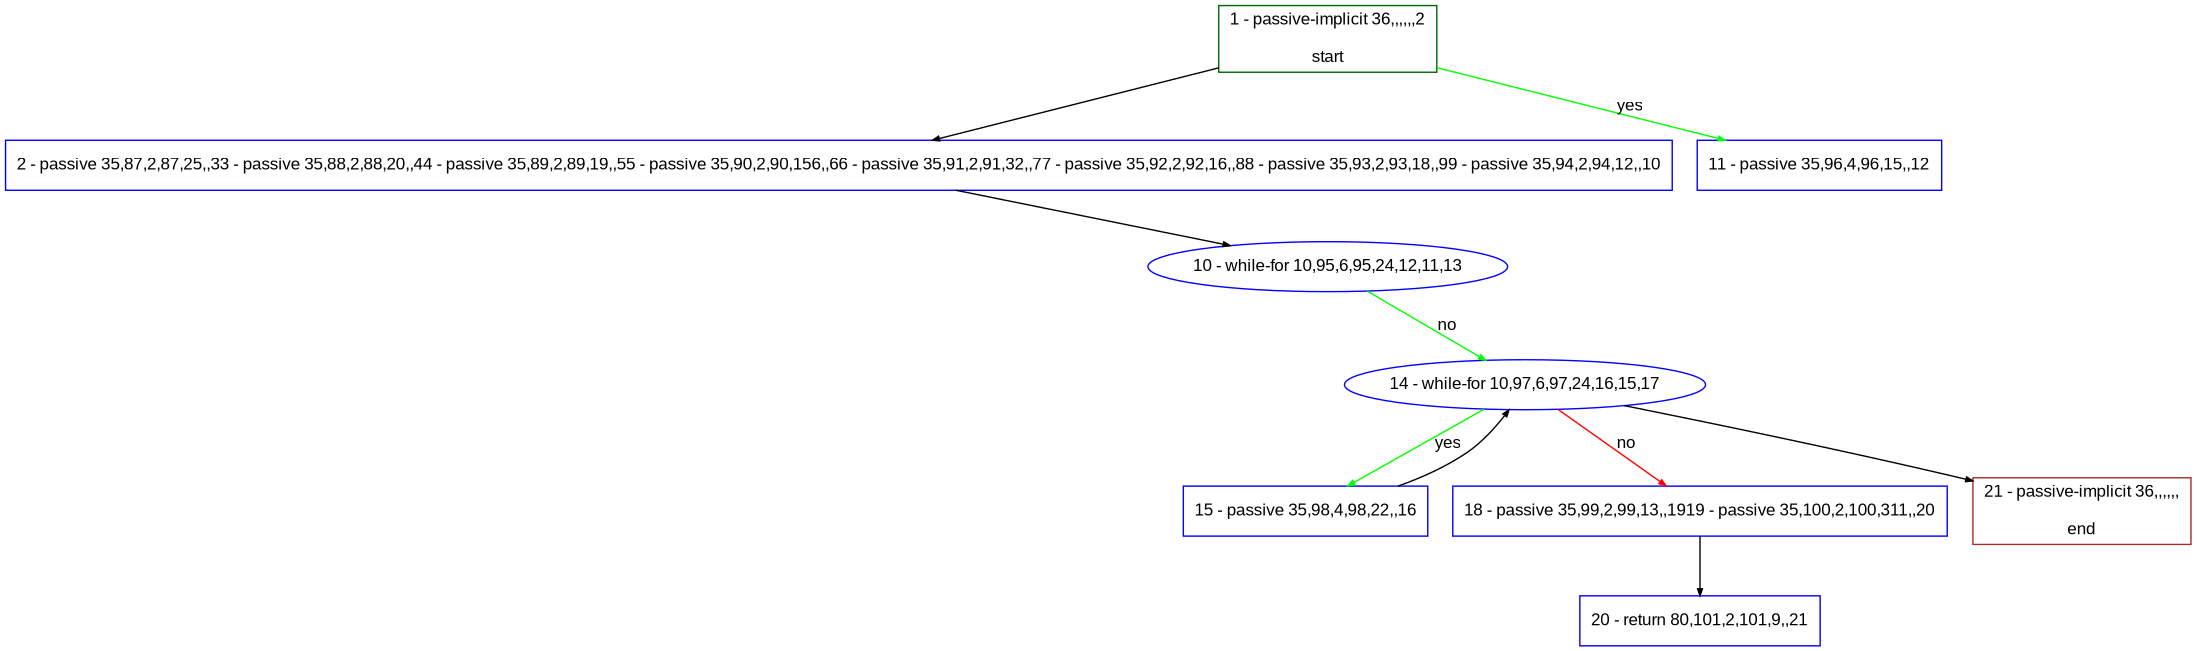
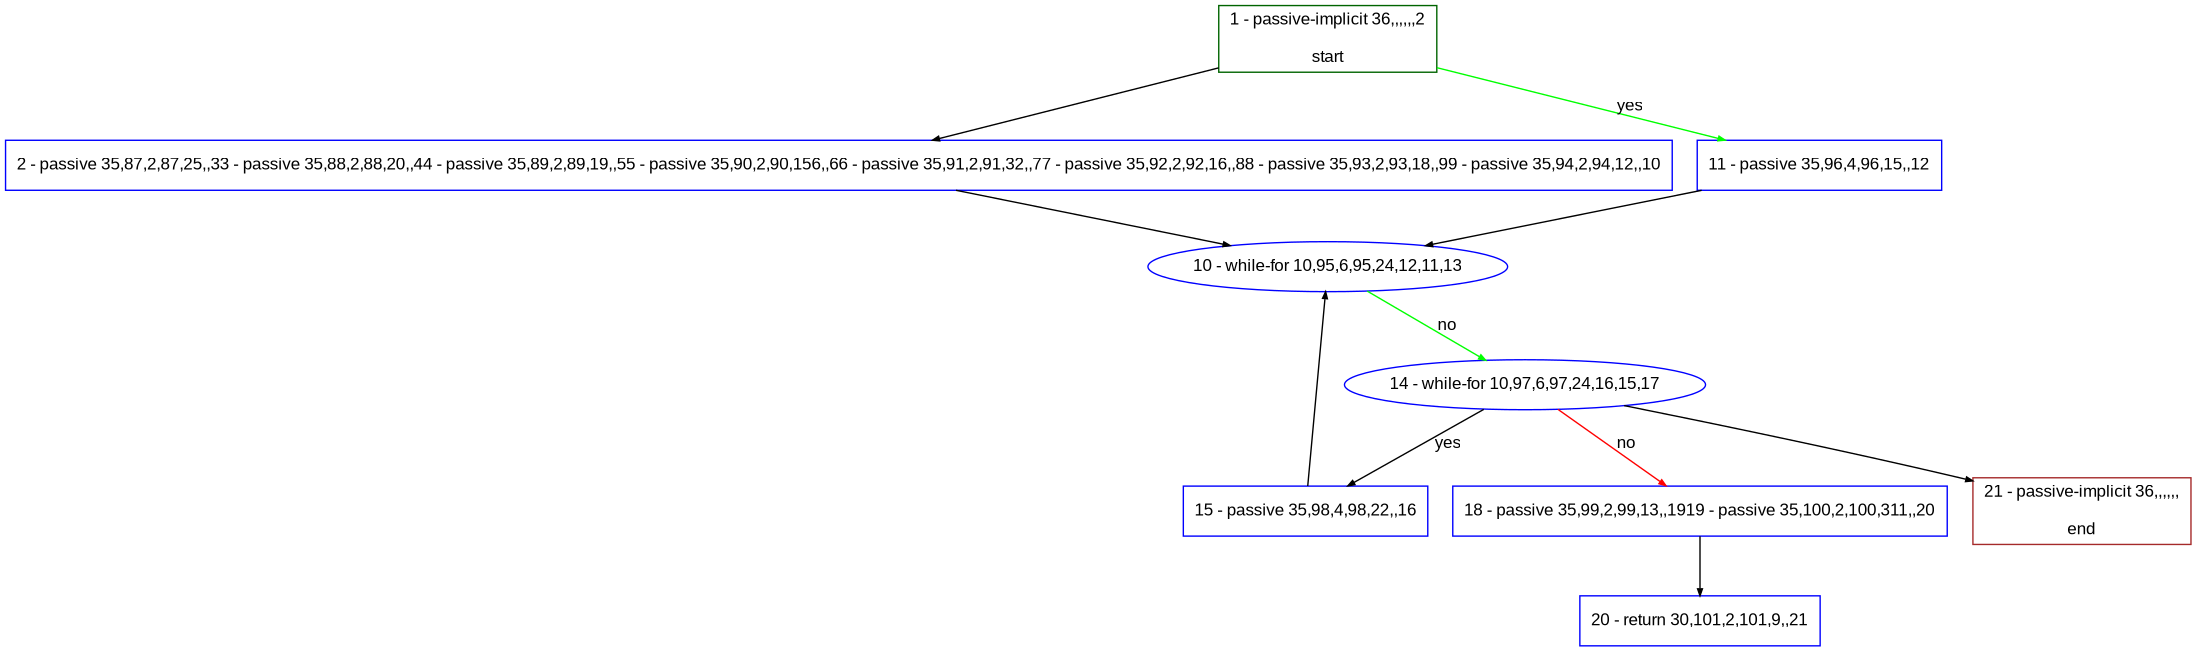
edge "11 - passive 35,96,4,96,15,,12" -> "10 - while-for 10,95,6,95,24,12,11,13": added
edge "14 - while-for 10,97,6,97,24,16,15,17" -> "15 - passive 35,98,4,98,22,,16": color #00ff00 -> #000000
edge "15 - passive 35,98,4,98,22,,16" -> "14 - while-for 10,97,6,97,24,16,15,17": now "15 - passive 35,98,4,98,22,,16" -> "10 - while-for 10,95,6,95,24,12,11,13"
node "20 - return 80,101,2,101,9,,21": label "20 - return 80,101,2,101,9,,21" -> "20 - return 30,101,2,101,9,,21"
